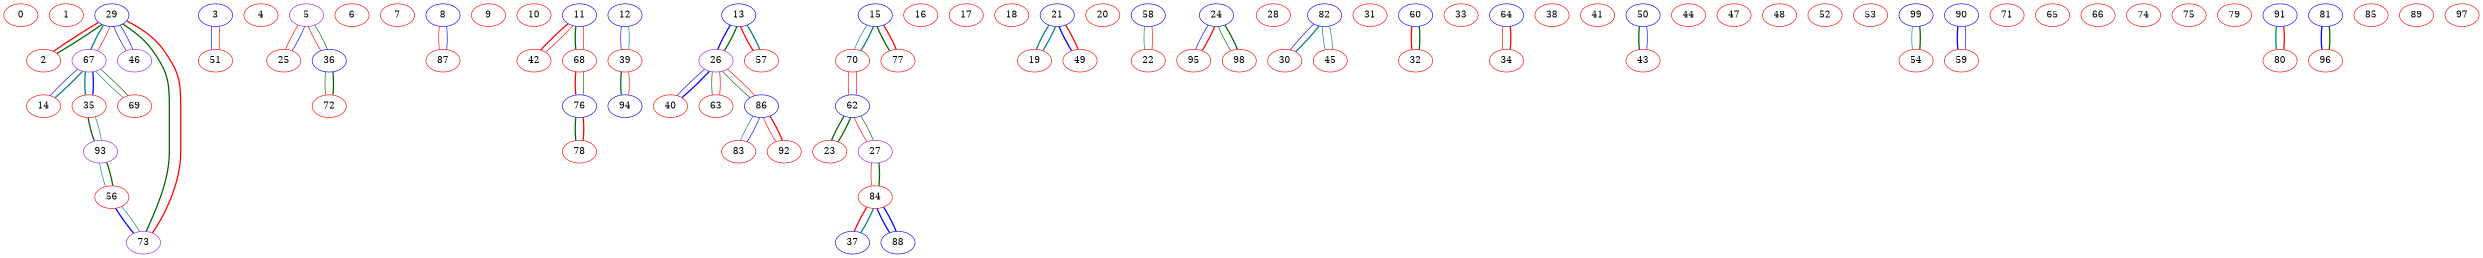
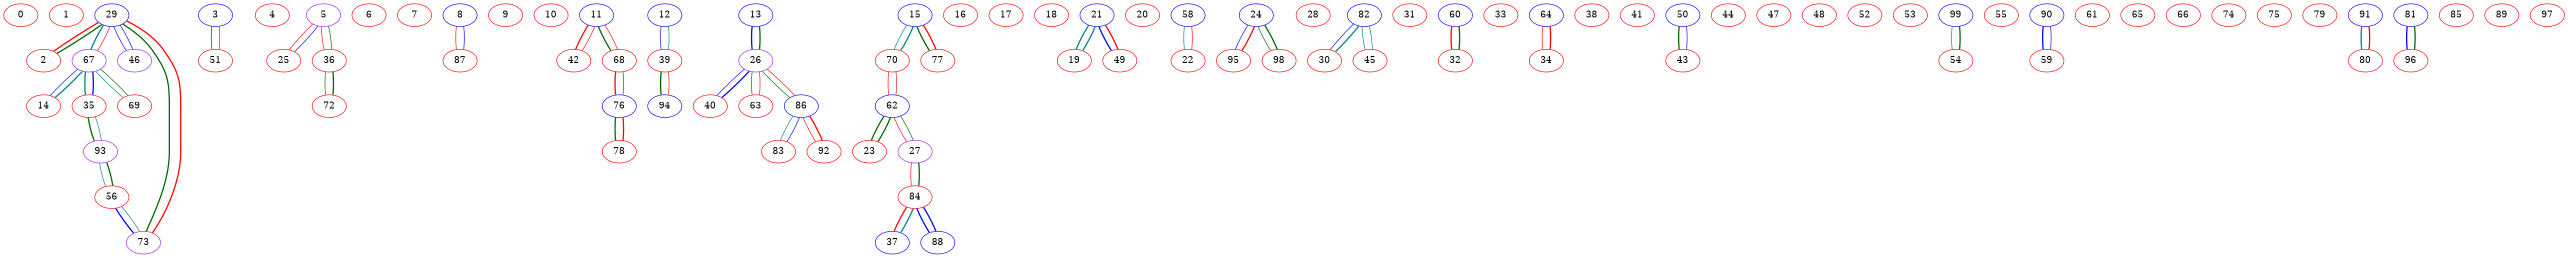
node "55": added
node "71": label "71" -> "61"
node "36": color blue -> red
node "57": removed
